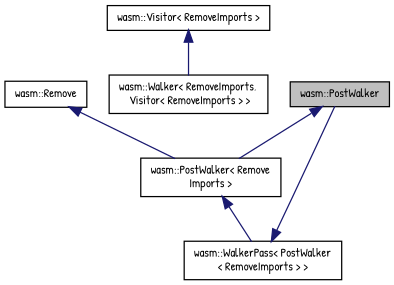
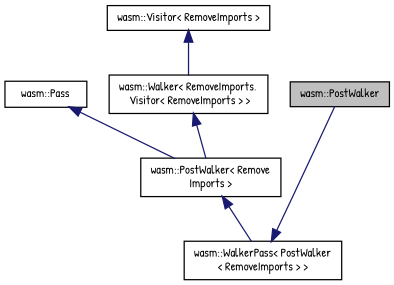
node "wasm::Remove": label "wasm::Remove" -> "wasm::Pass"
edge "wasm::PostWalker< Remove Imports >" -> "wasm::PostWalker": now "wasm::PostWalker< Remove Imports >" -> "wasm::Walker< RemoveImports, Visitor< RemoveImports > >"
